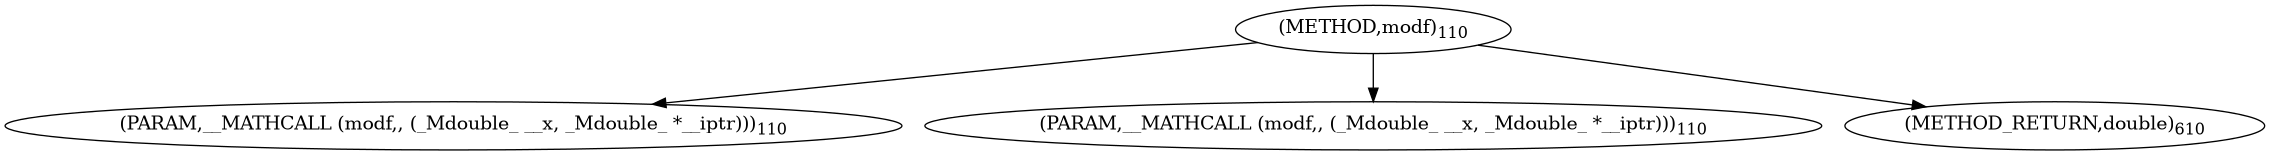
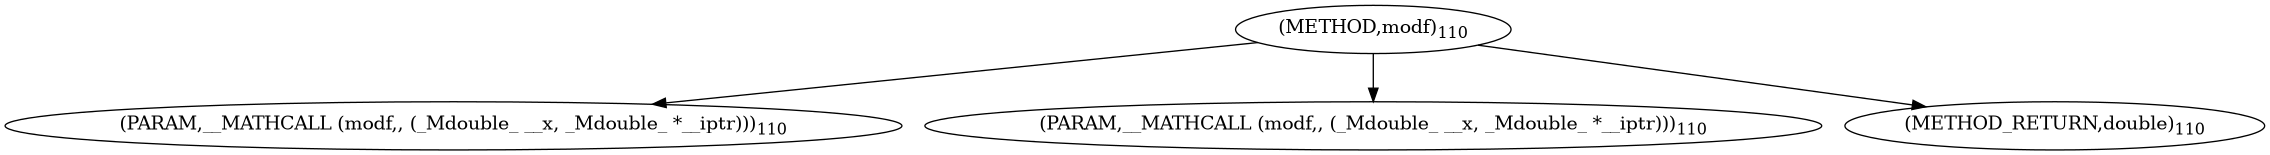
node "(METHOD_RETURN,double)": text "610" -> "110"
